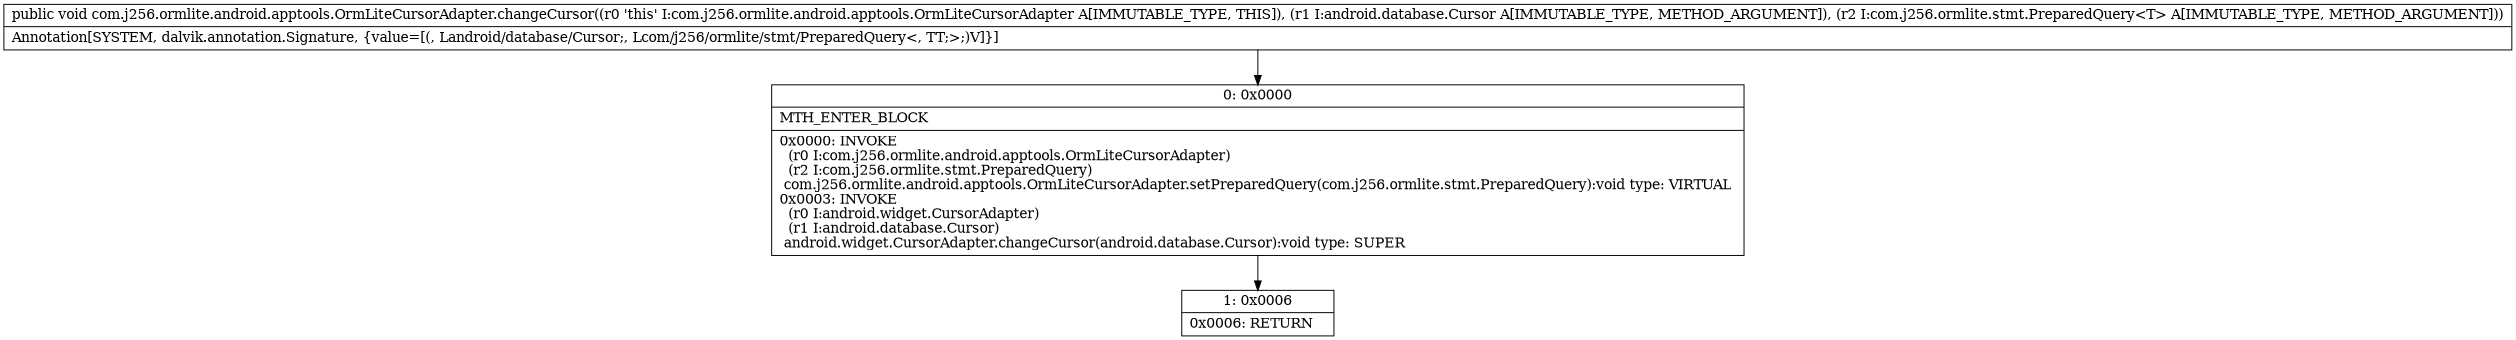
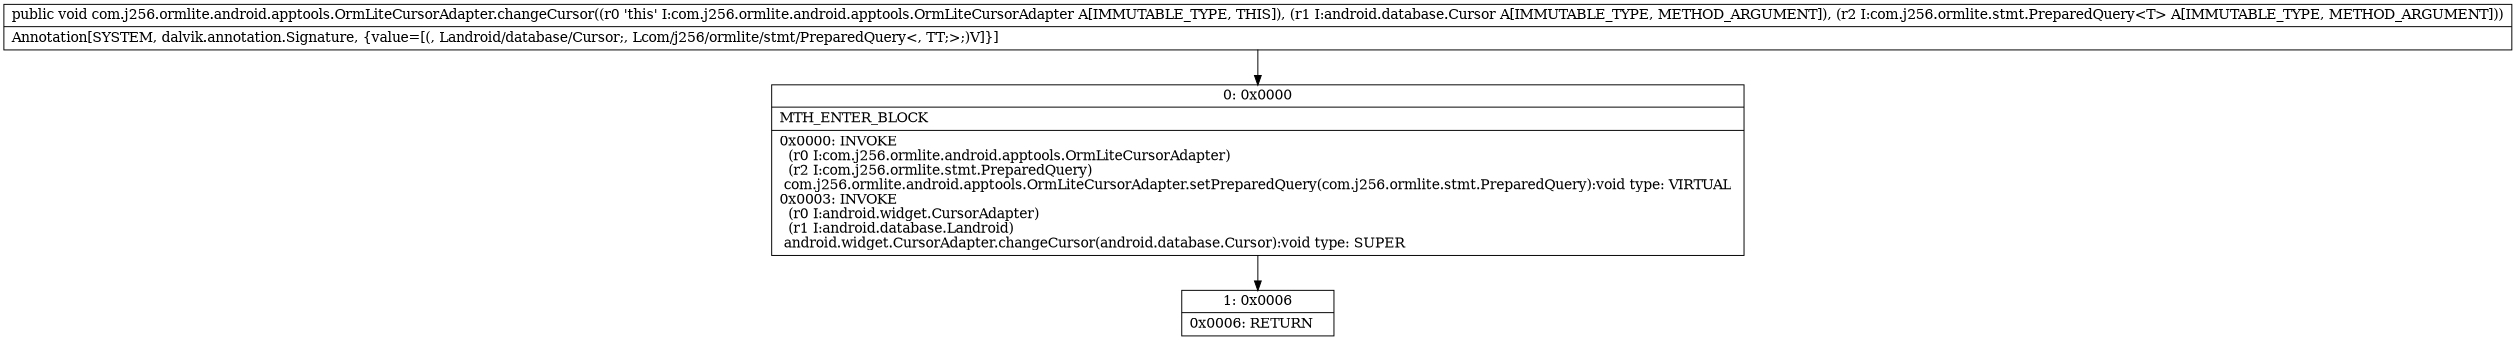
node "0: 0x0000": text "(r1 I:android.database.Cursor)" -> "(r1 I:android.database.Landroid)"
